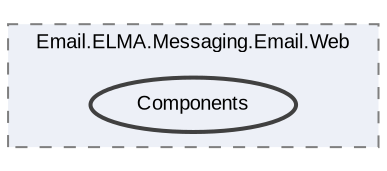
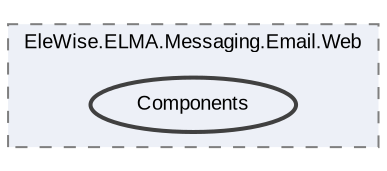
cluster "Email.ELMA.Messaging.Email.Web": label "Email.ELMA.Messaging.Email.Web" -> "EleWise.ELMA.Messaging.Email.Web"
